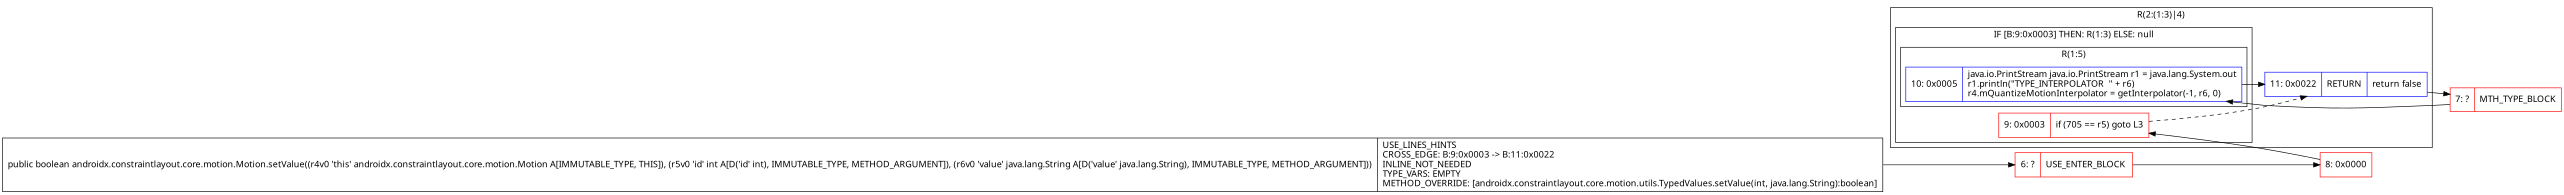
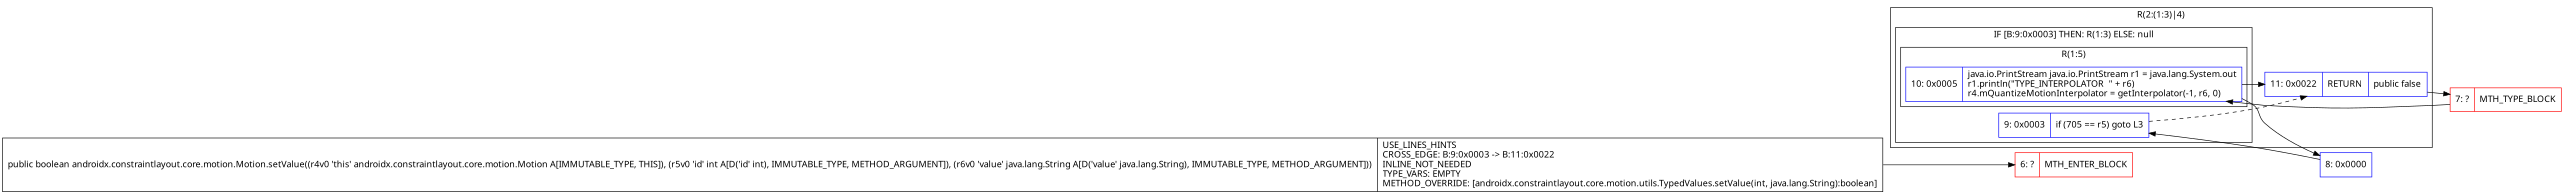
node "11: 0x0022": text "return false" -> "public false"
node "9: 0x0003": color red -> blue
node "6: ?": text "USE_ENTER_BLOCK" -> "MTH_ENTER_BLOCK"
edge "6: ?" -> "8: 0x0000": now "10: 0x0005" -> "8: 0x0000"
node "8: 0x0000": color red -> blue
